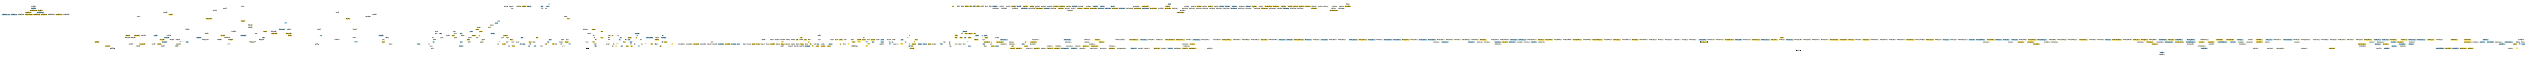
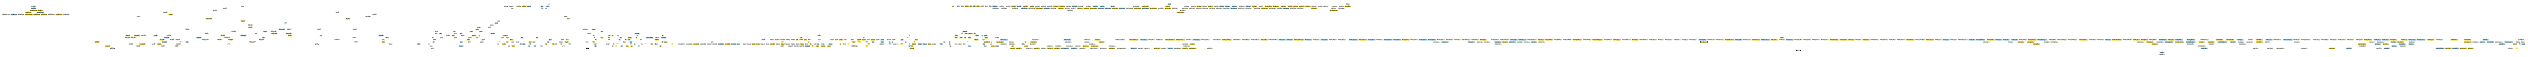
node "glibc-localedata-iso14651-t1-common": fillcolor skyblue -> lightyellow
node "python-pickle": fillcolor skyblue -> gold
node "kernel-module-nbd-4.16.1": added
